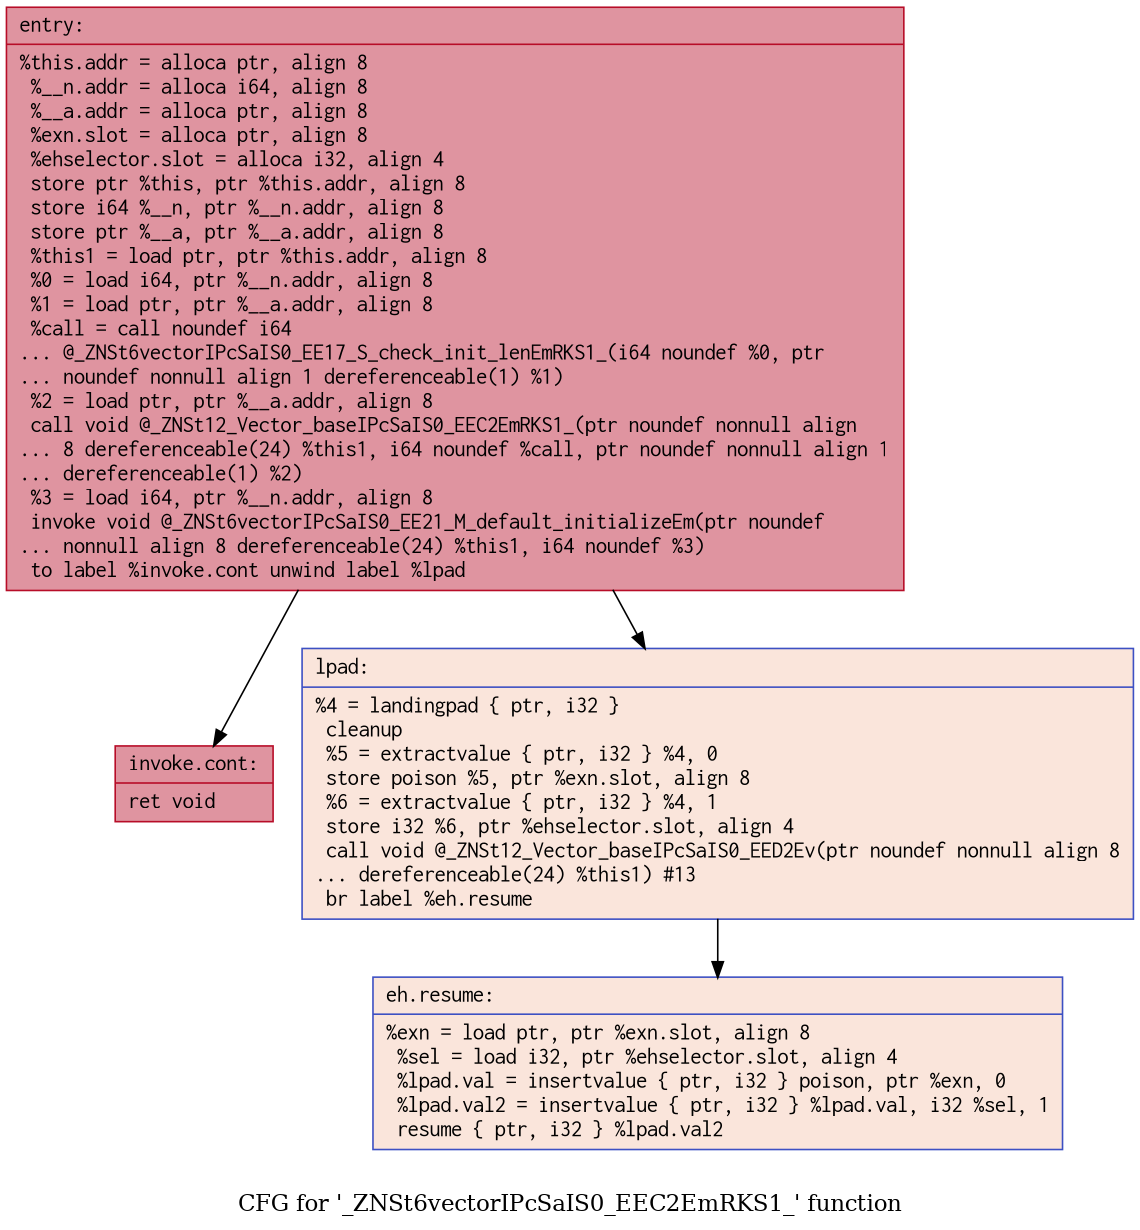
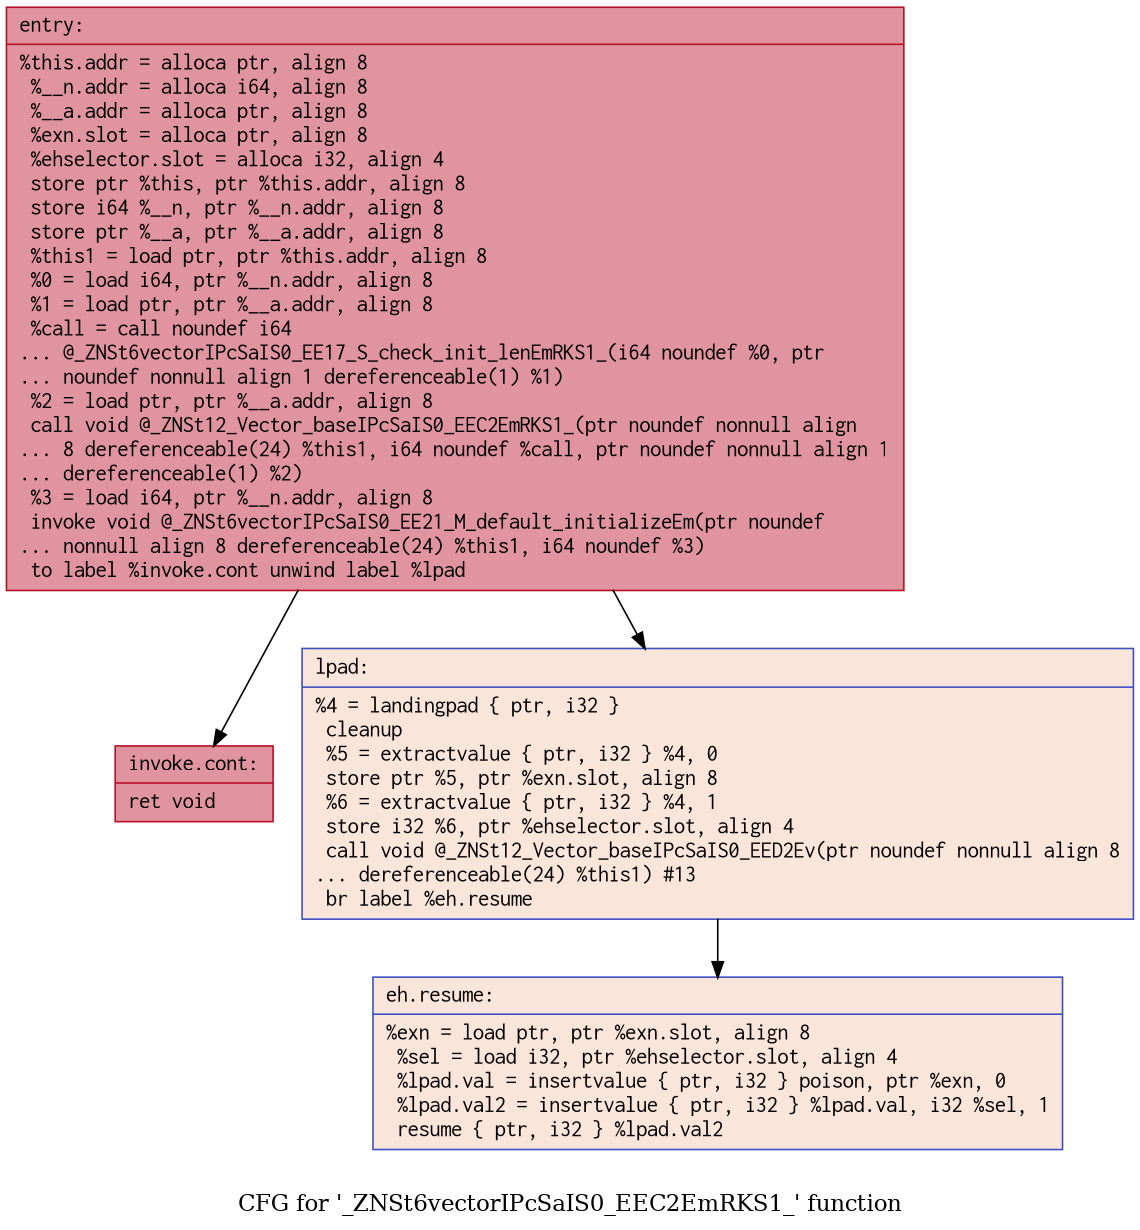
node "lpad:": text "store poison %5, ptr %exn.slot, align 8" -> "store ptr %5, ptr %exn.slot, align 8"
